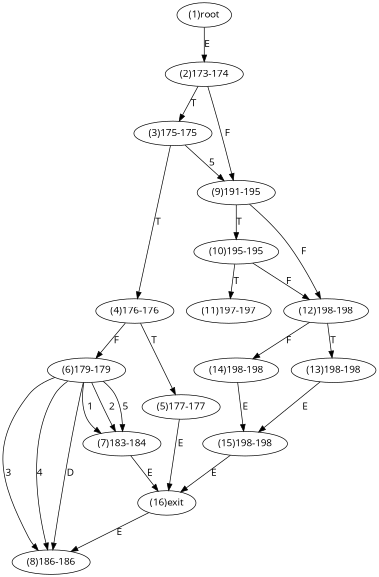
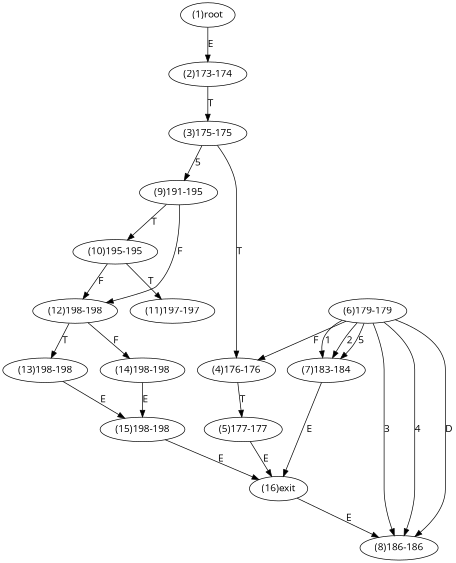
edge "(2)173-174" -> "(9)191-195": removed, label "F"
edge "(4)176-176" -> "(6)179-179": reversed
